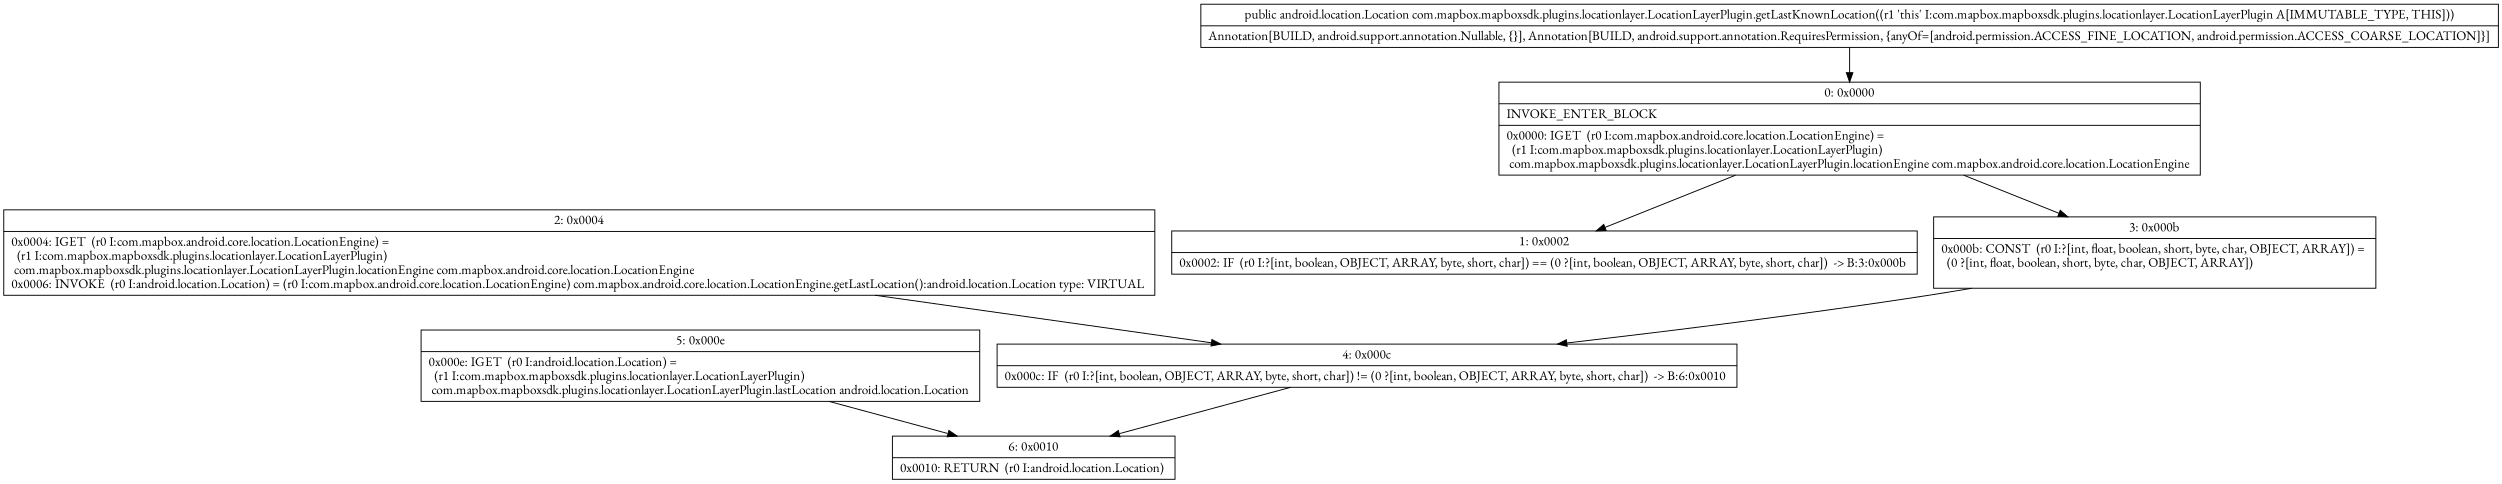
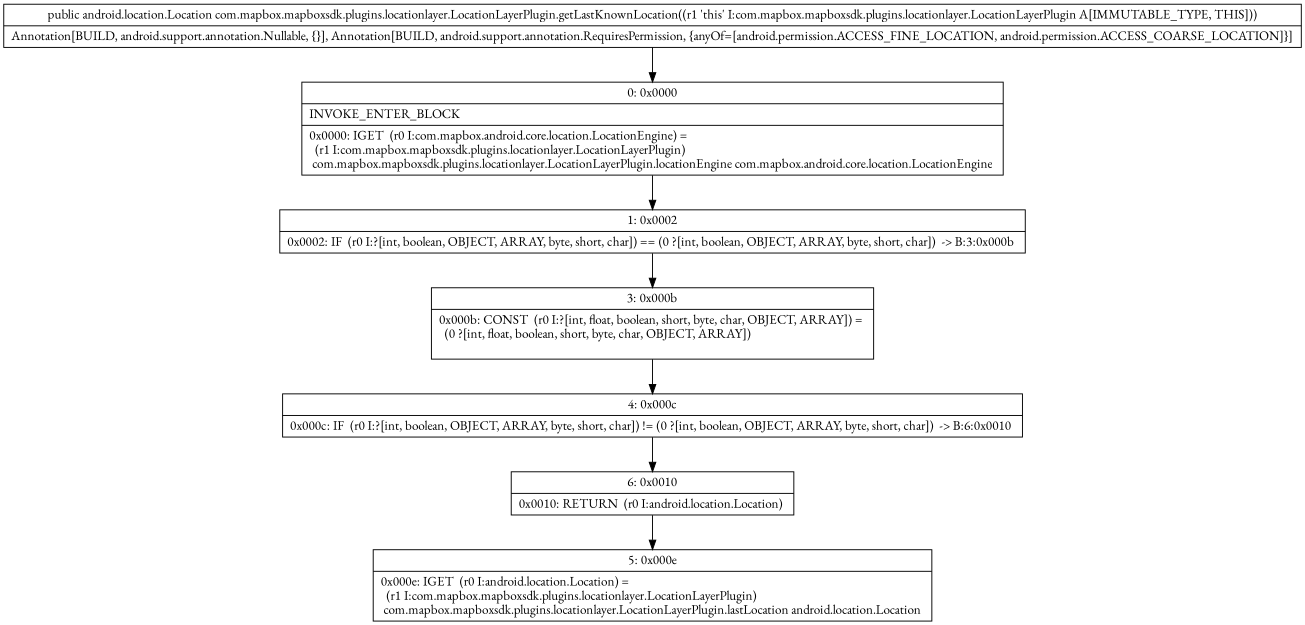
edge "0: 0x0000" -> "3: 0x000b": now "1: 0x0002" -> "3: 0x000b"
node "2: 0x0004": removed
edge "5: 0x000e" -> "6: 0x0010": reversed
